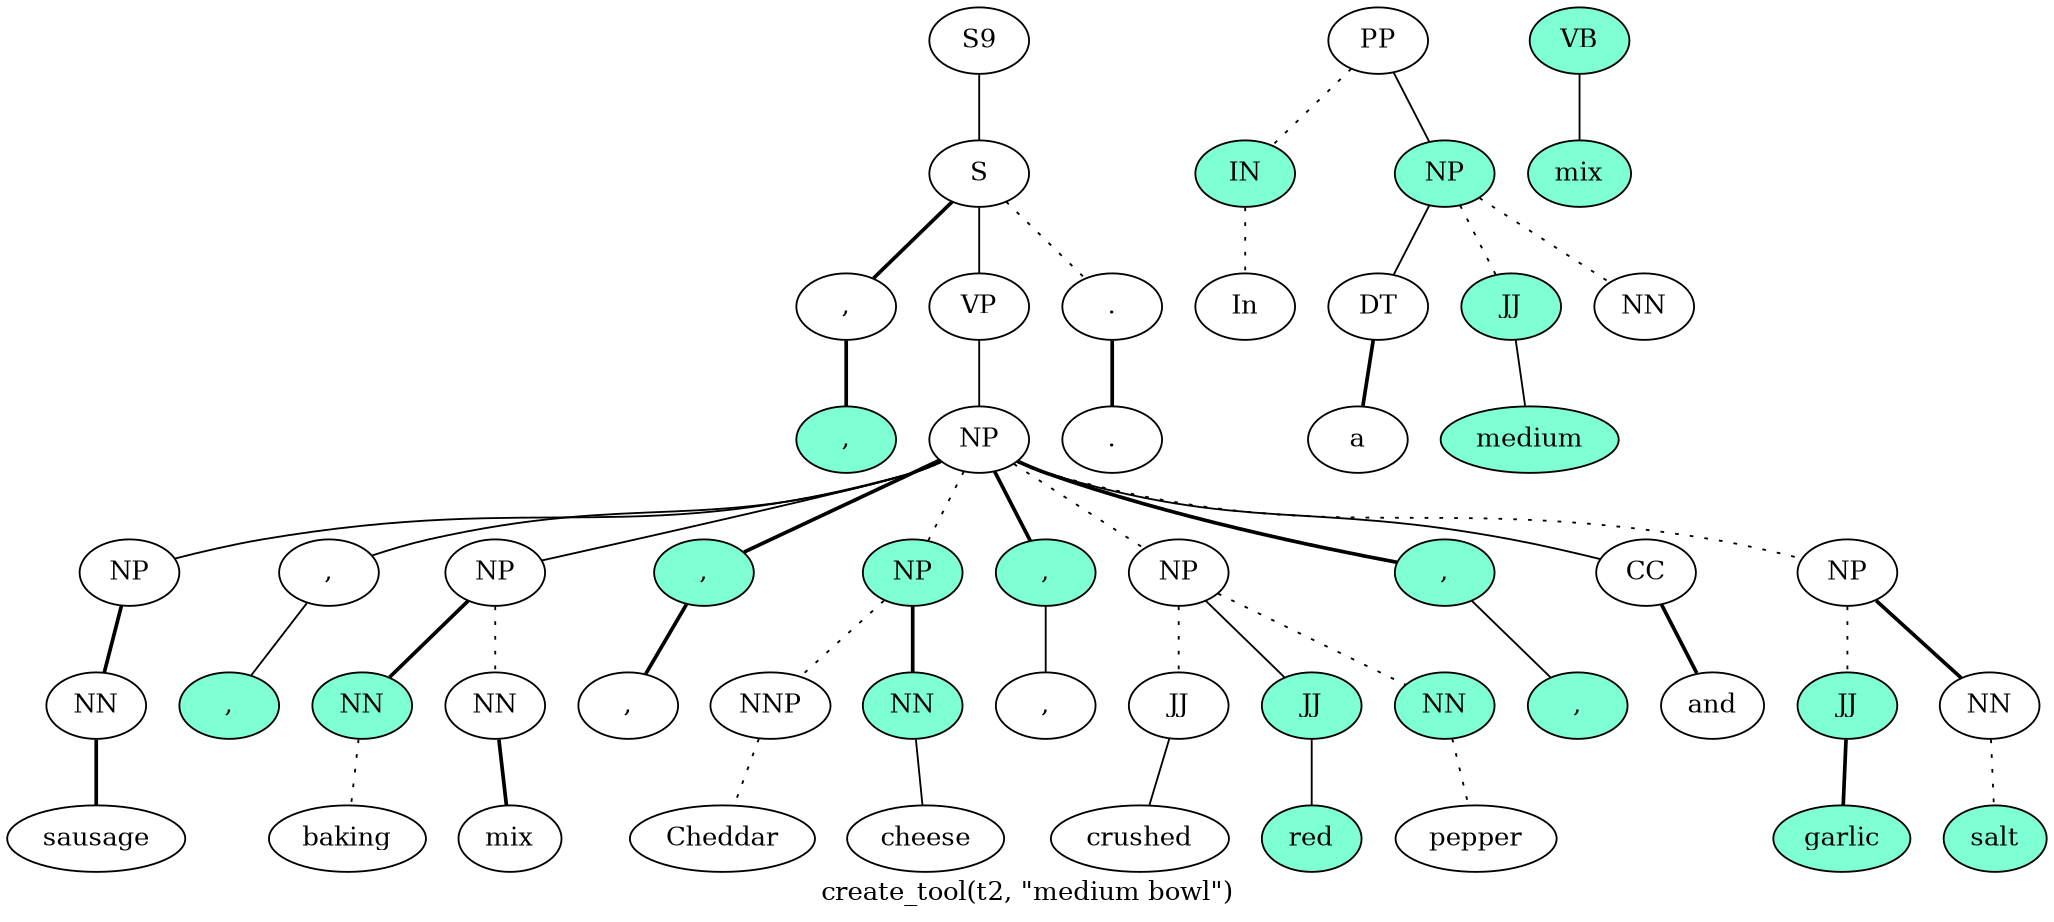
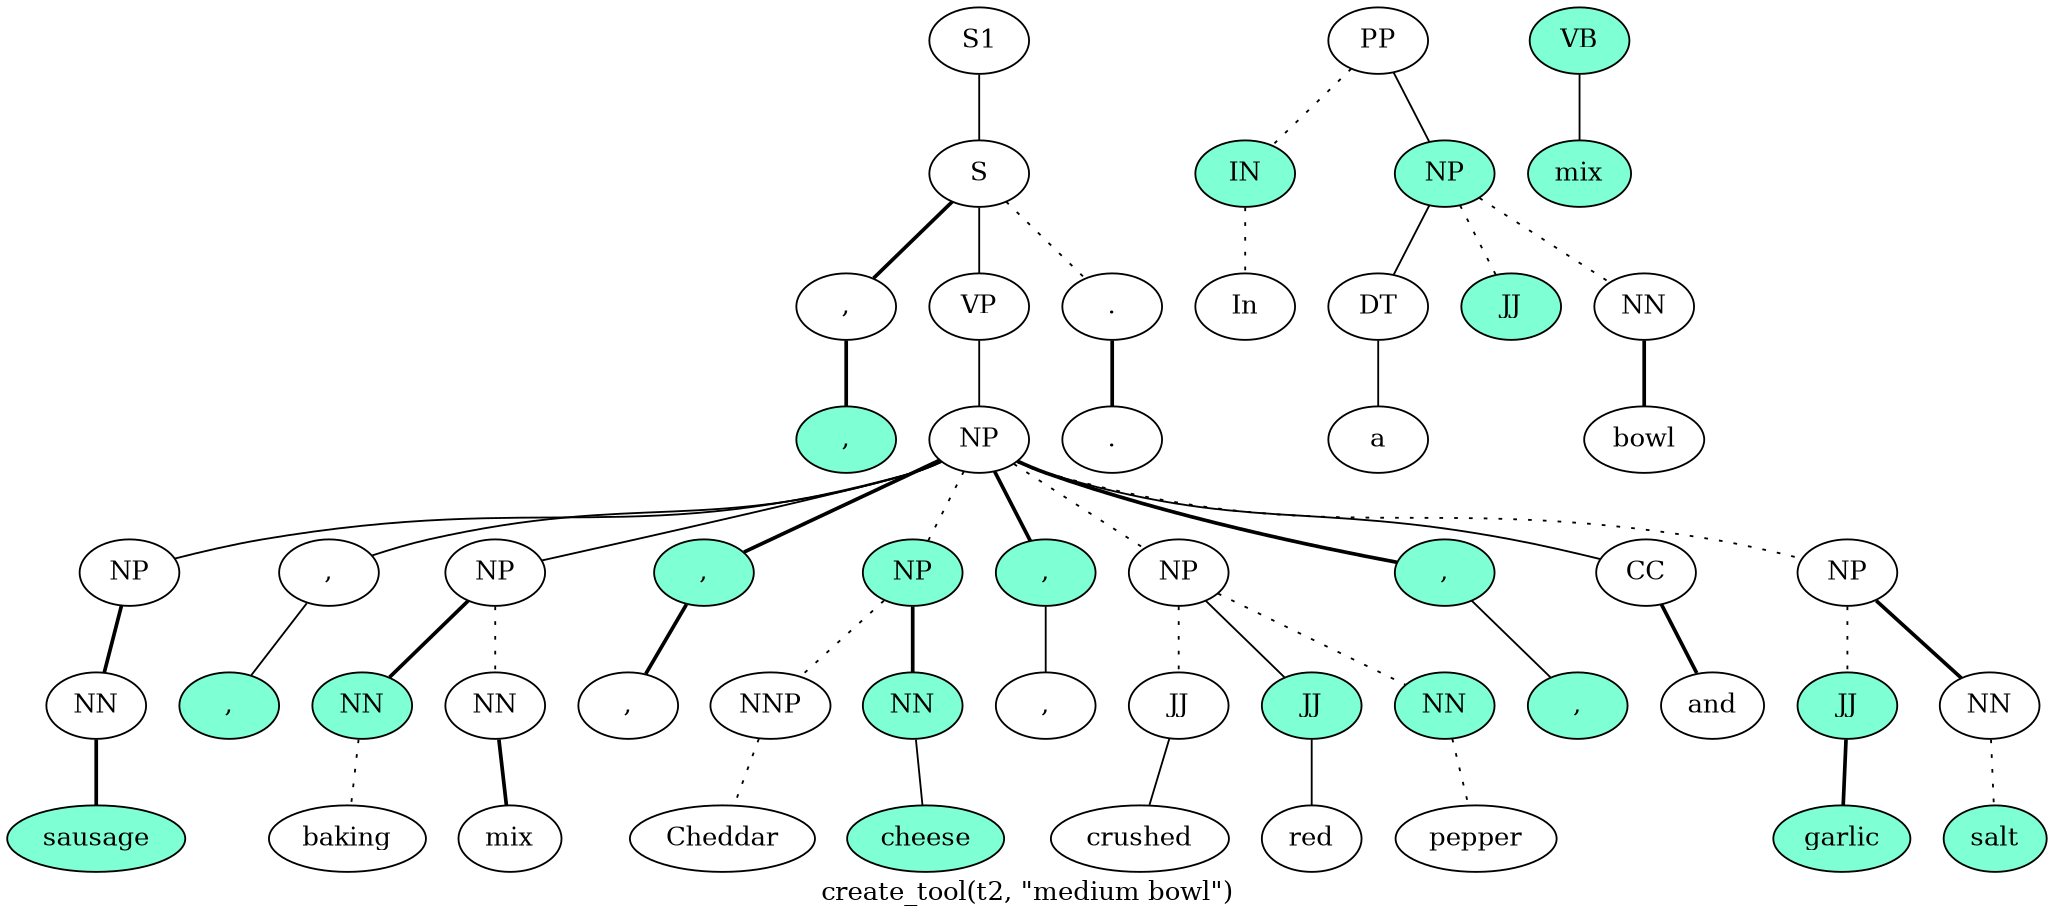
node "S9": label "S9" -> "S1"
edge "DT" -- "a": style bold -> solid
node "medium": removed
node "bowl": added
node "sausage": fillcolor white -> aquamarine
node "cheese": fillcolor white -> aquamarine
node "red": fillcolor aquamarine -> white
